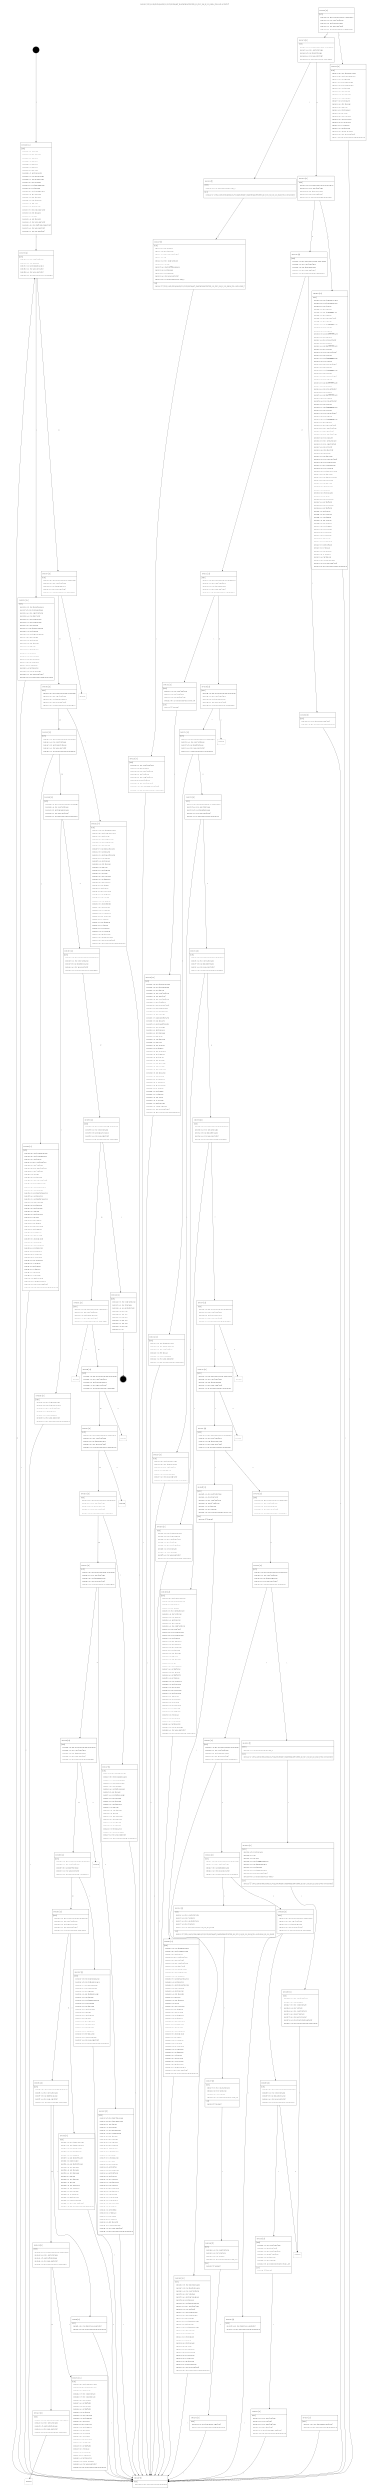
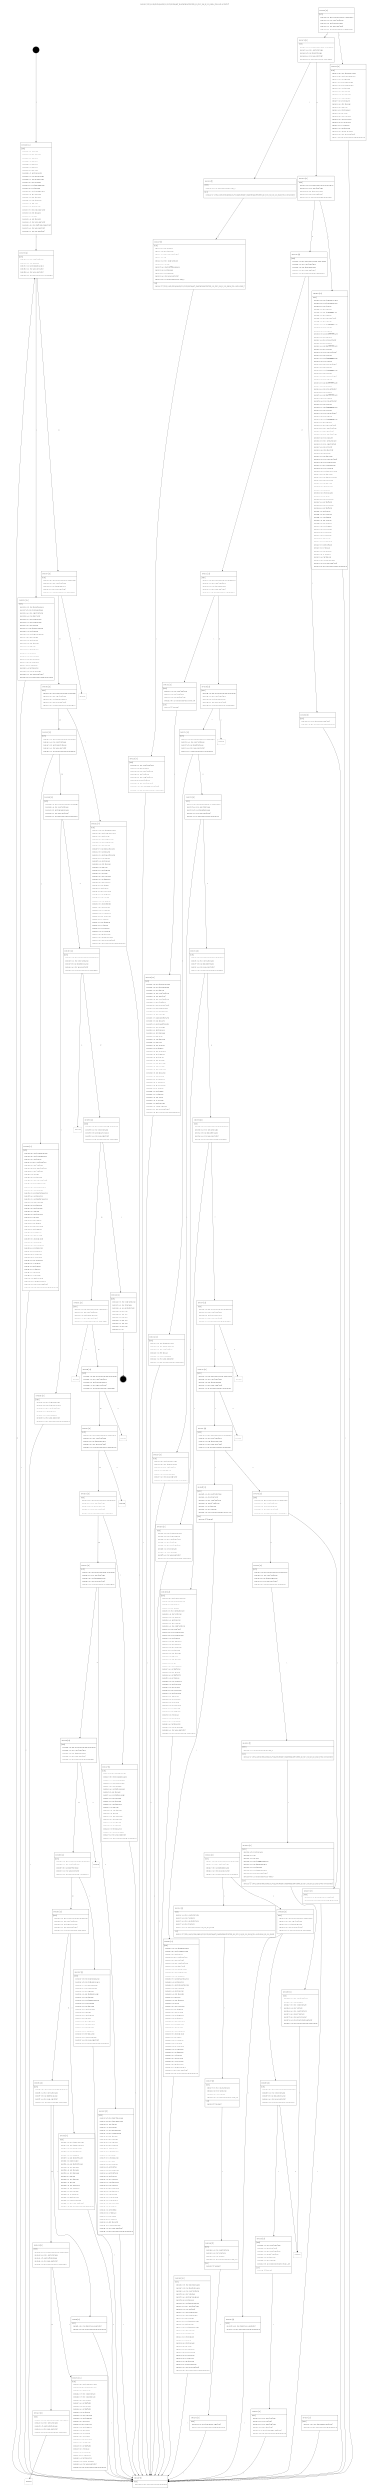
node "0x4022b8": added
node "0x401800 [28]": removed
node "0x402294 [15]": added
